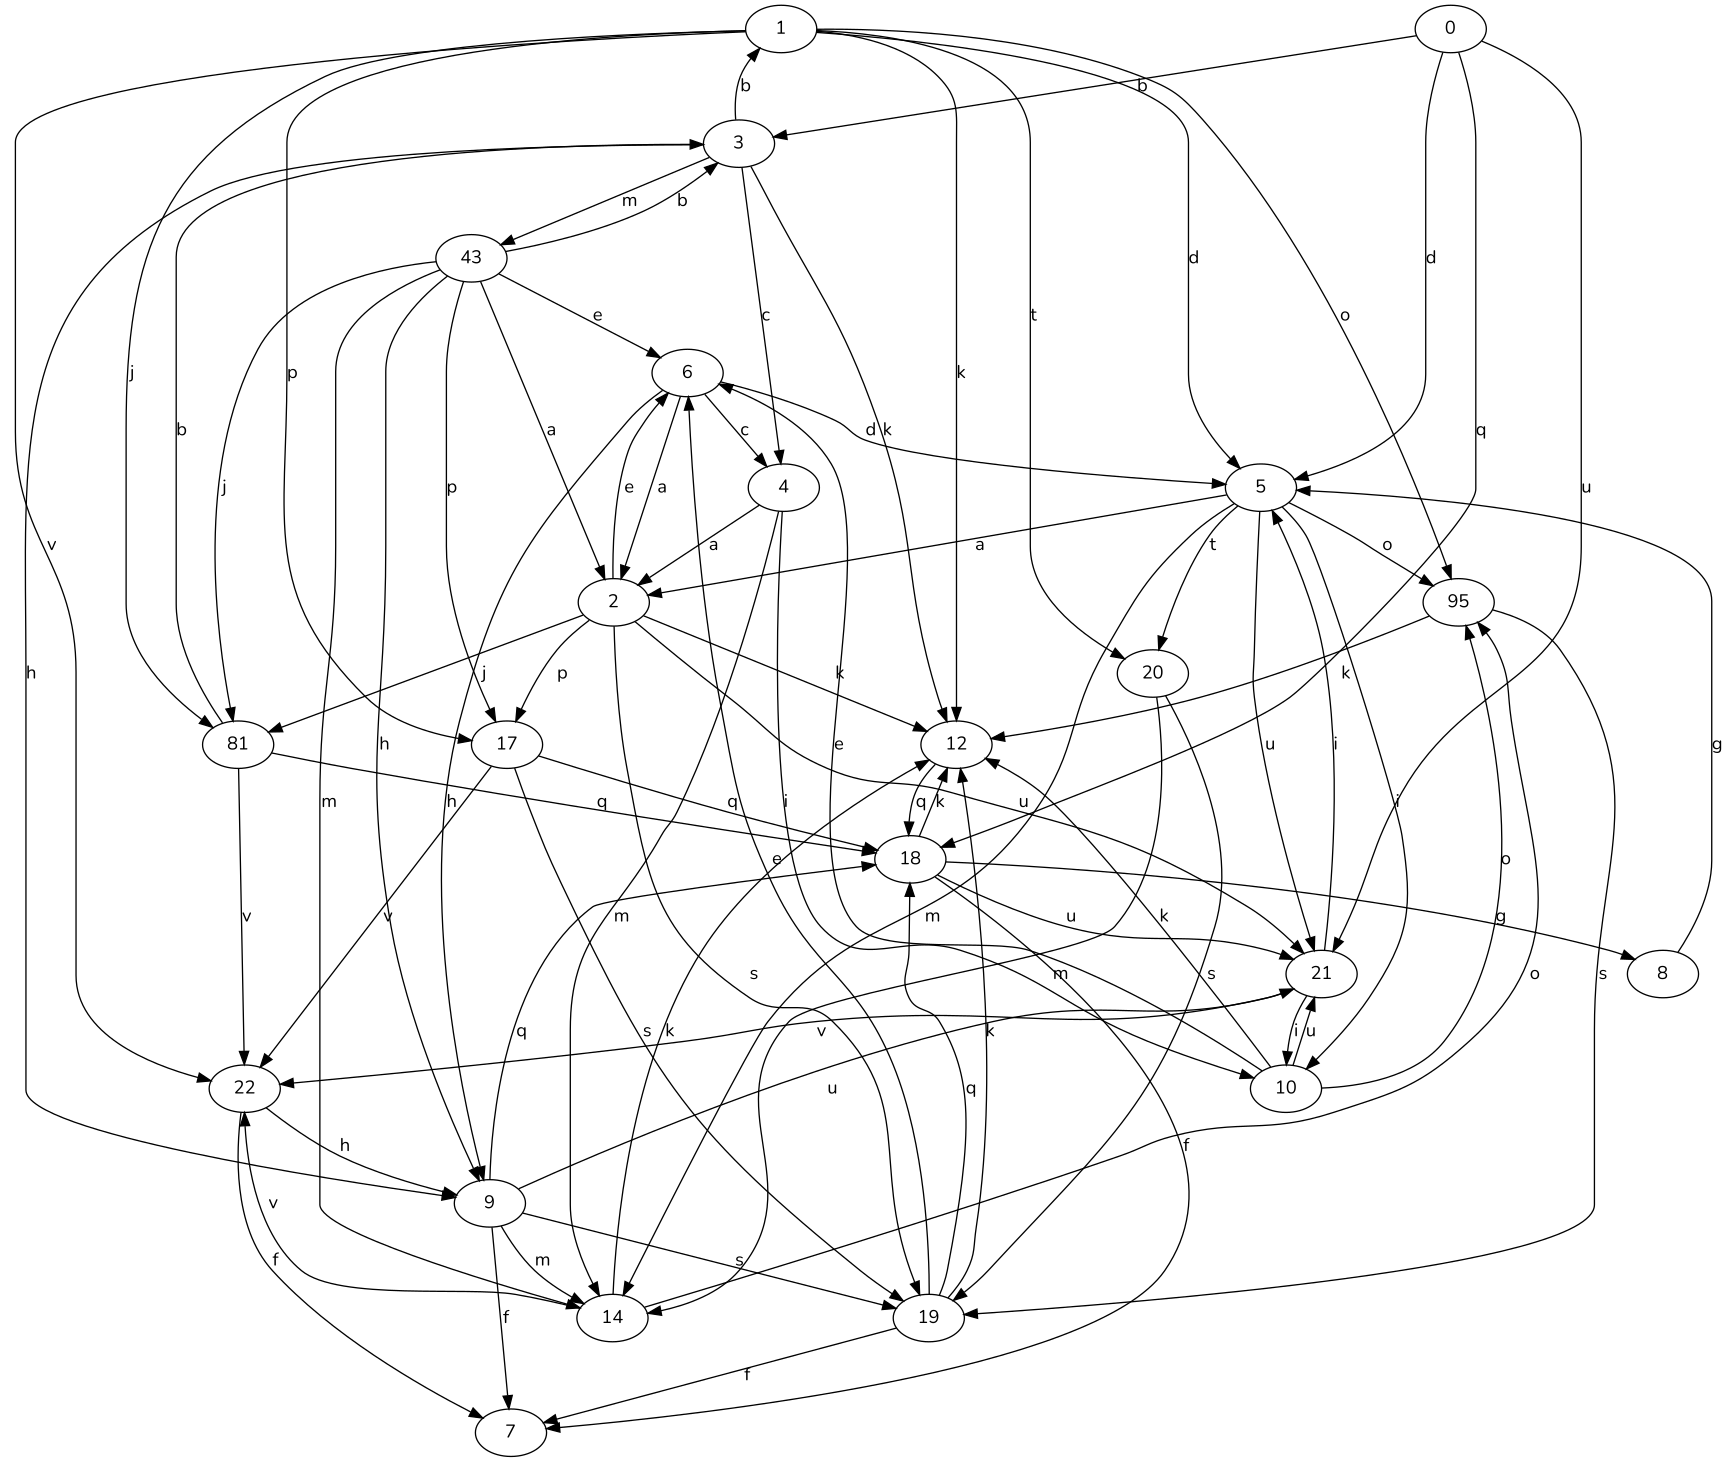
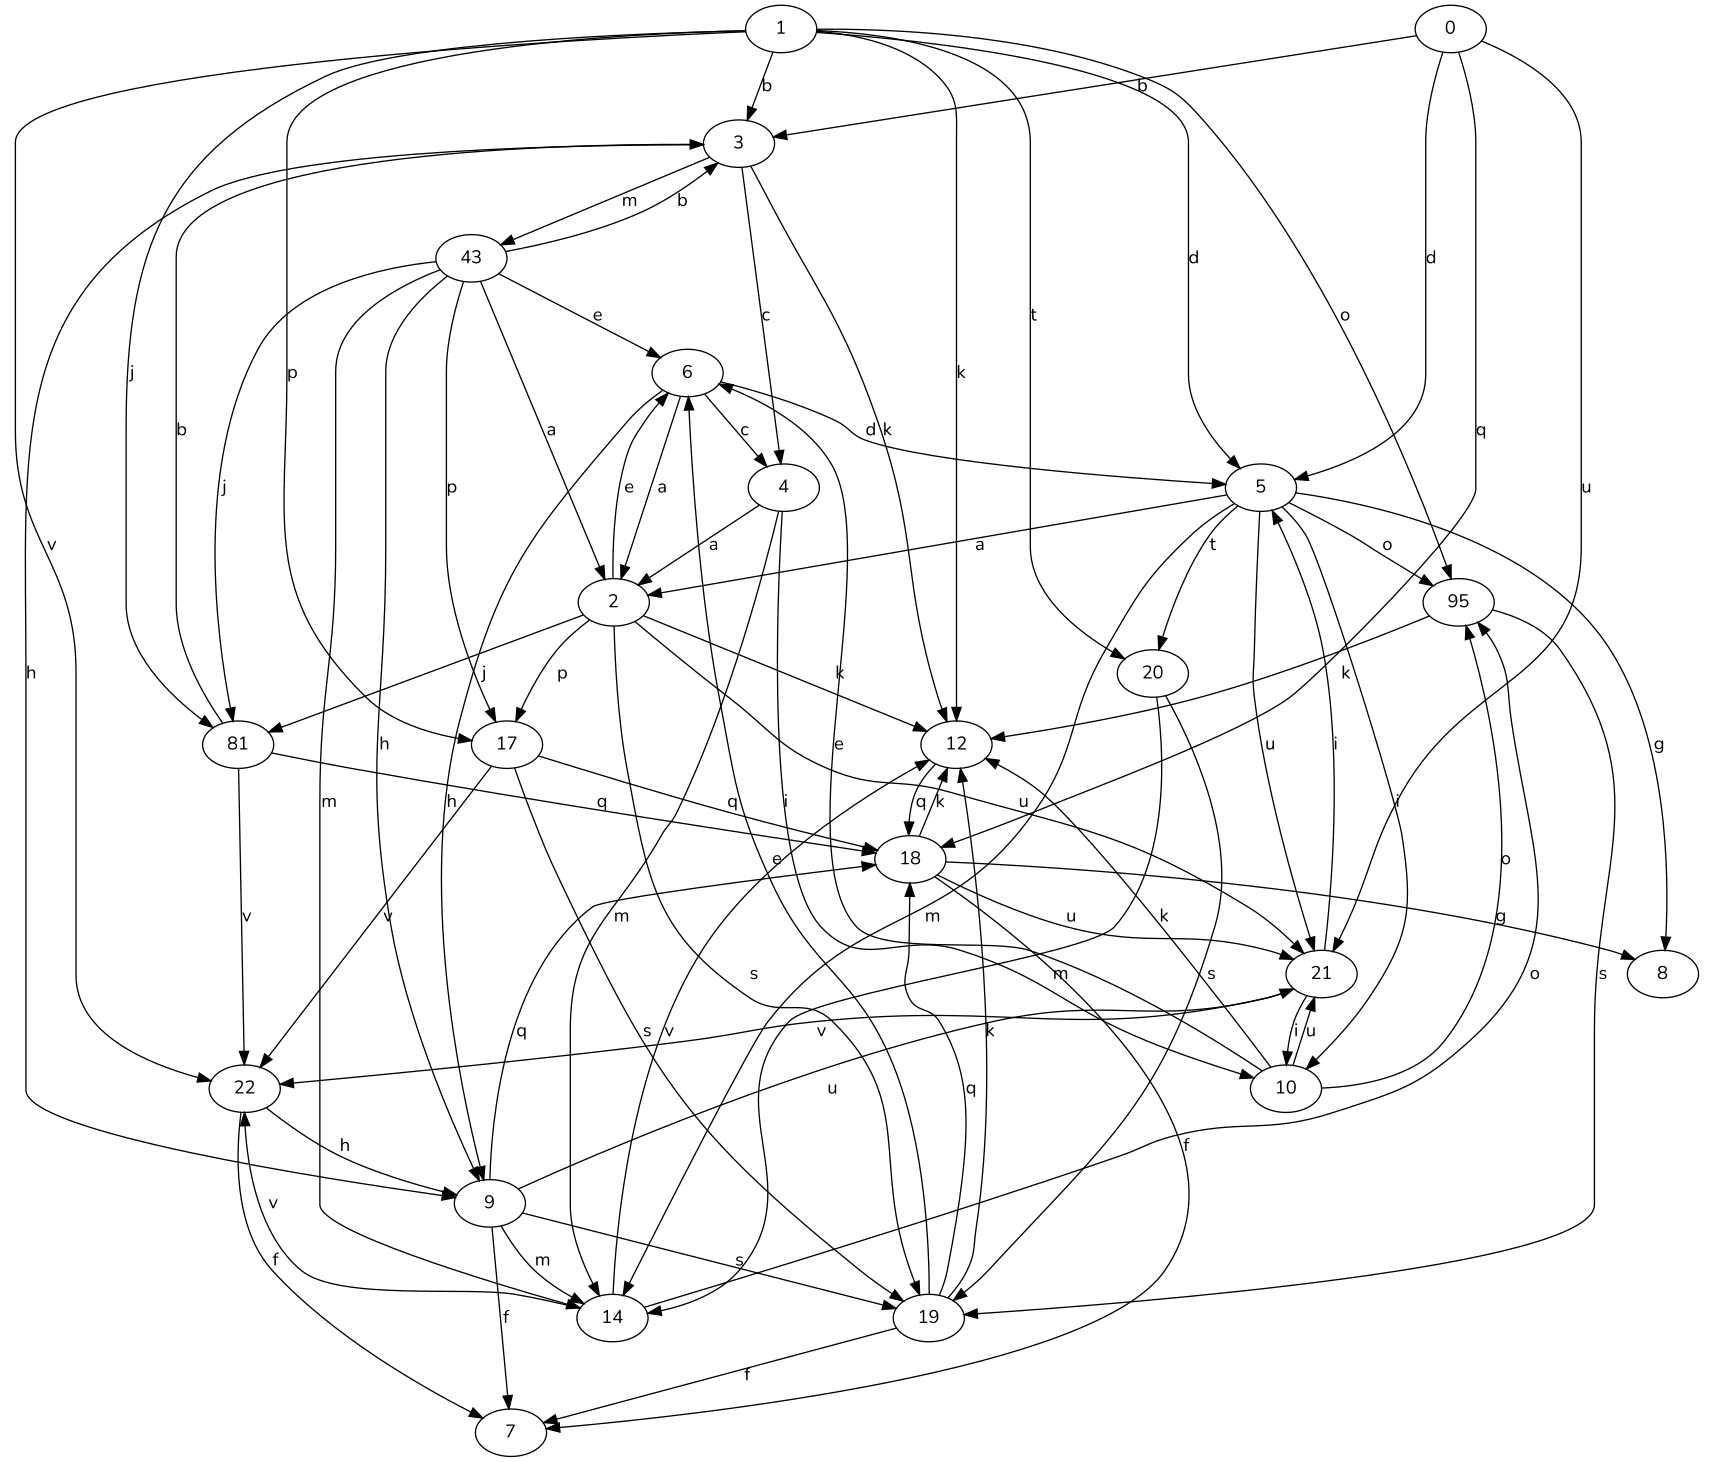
edge "3" -> "1": reversed
edge "8" -> "5": reversed
edge "14" -> "12": label "k" -> "v"
